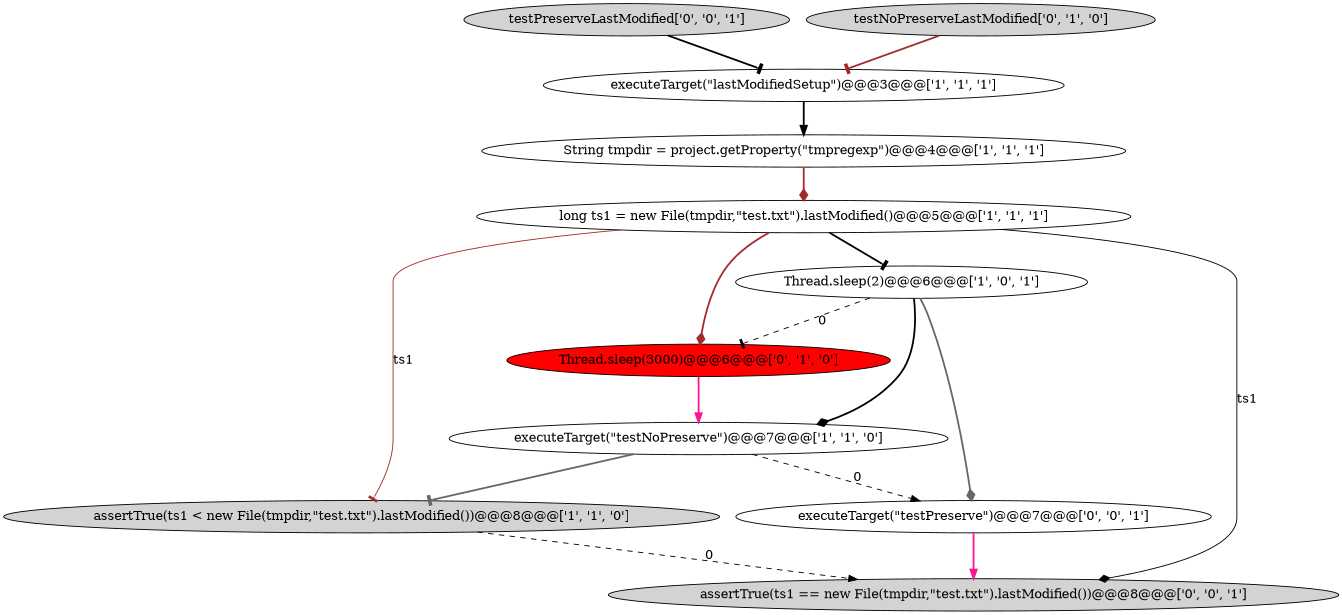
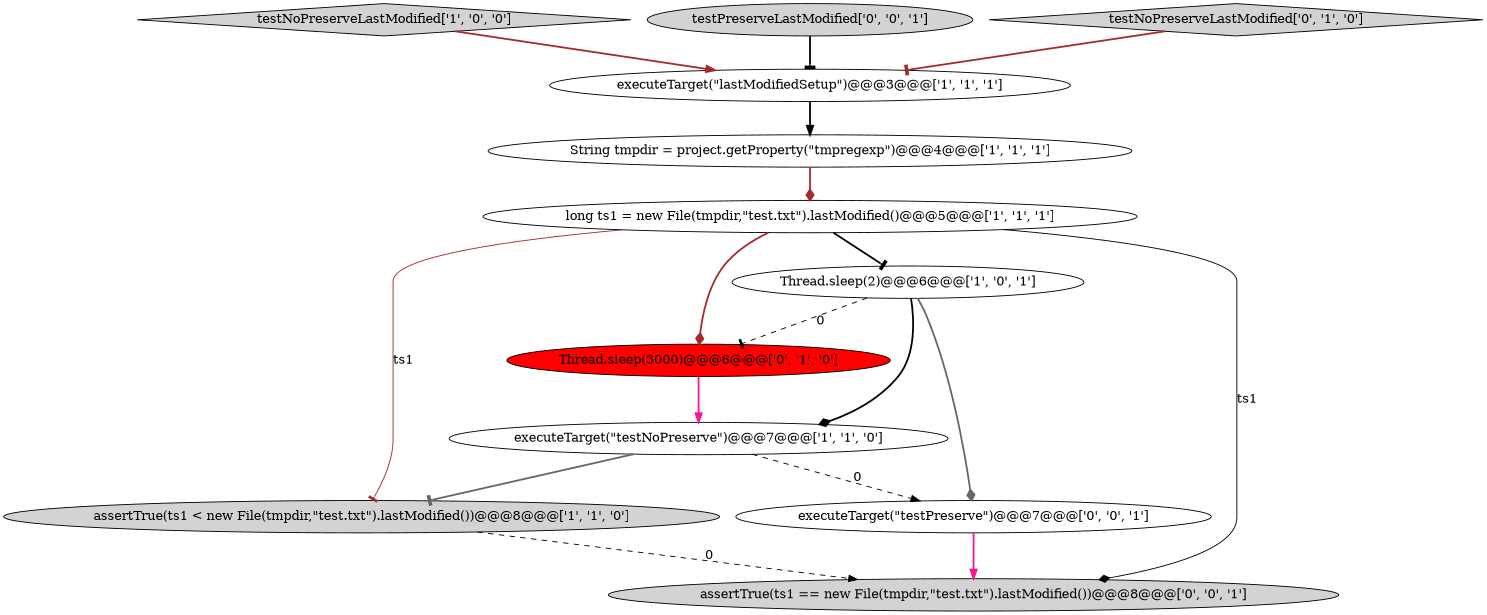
node "testNoPreserveLastModified['1', '0', '0']": added
node "testNoPreserveLastModified['0', '1', '0']": shape ellipse -> diamond
